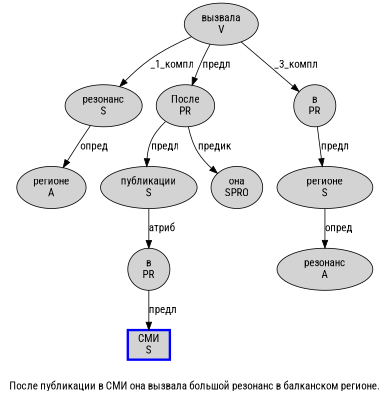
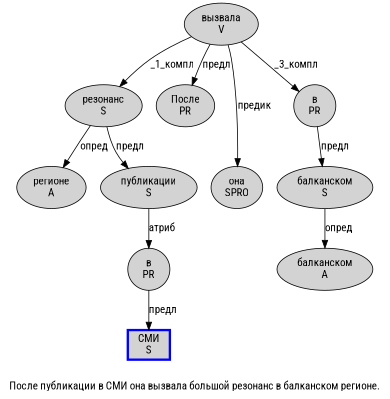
edge "После PR" -> "публикации S": now "резонанс S" -> "публикации S"
edge "После PR" -> "она SPRO": now "вызвала V" -> "она SPRO"
node "регионе S": label "регионе S" -> "балканском S"
node "резонанс A": label "резонанс A" -> "балканском A"
